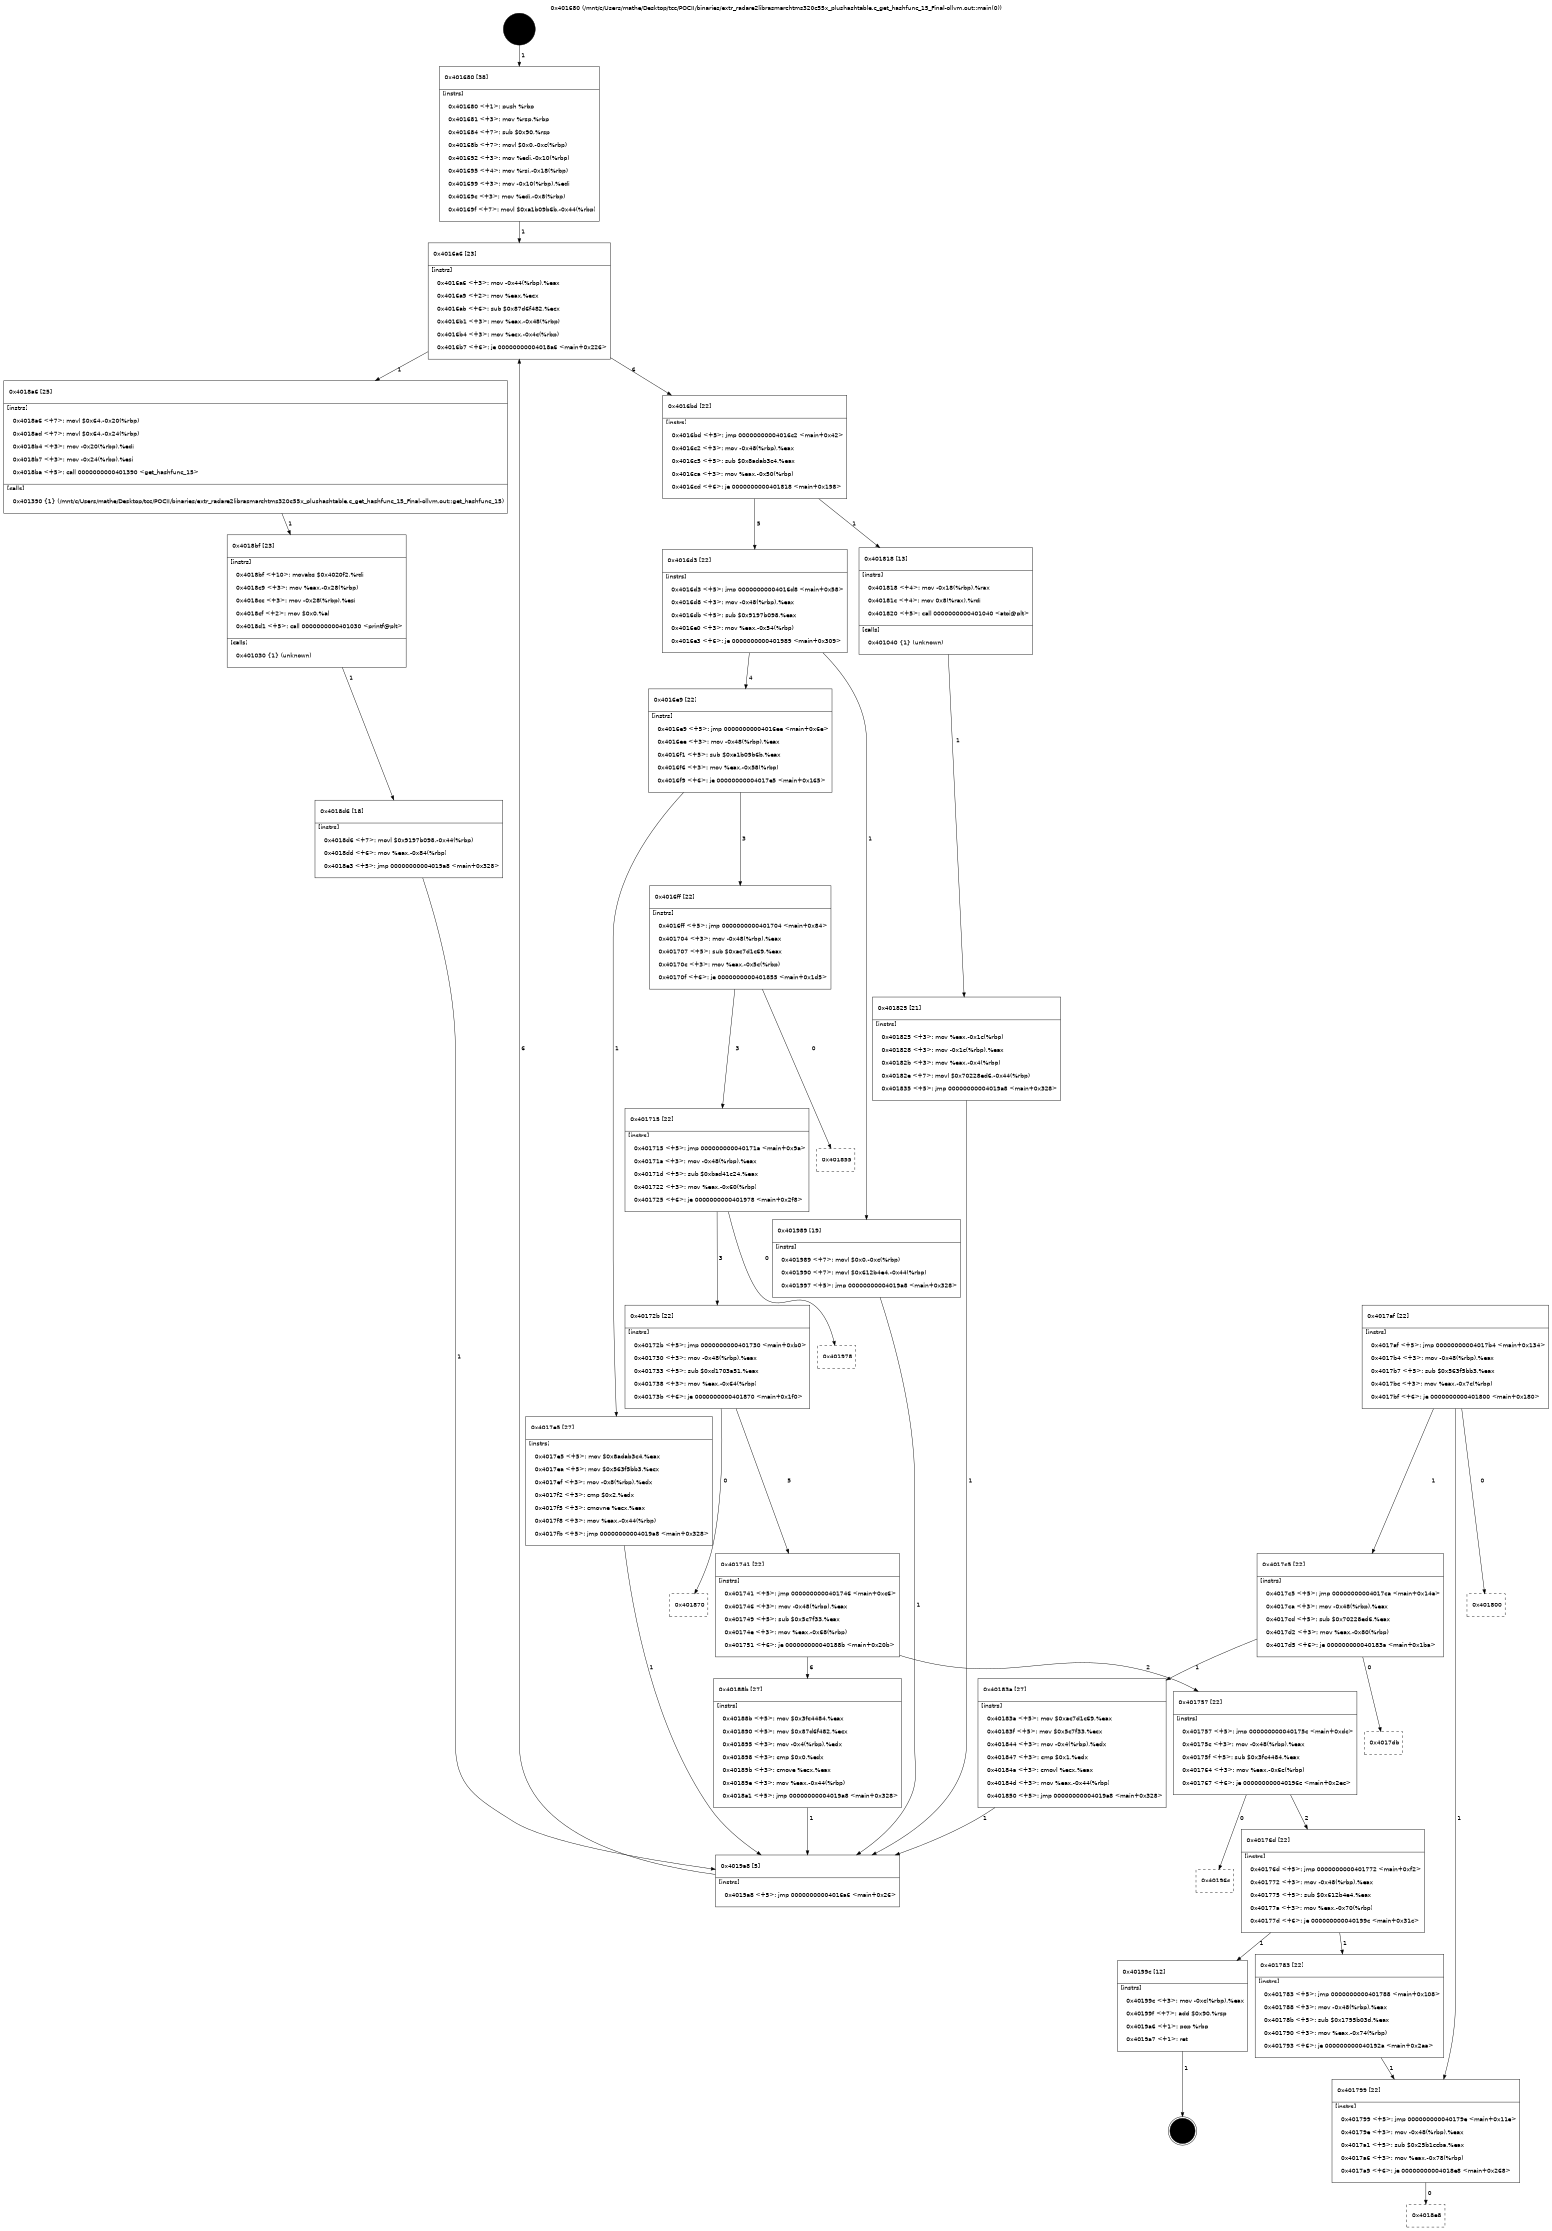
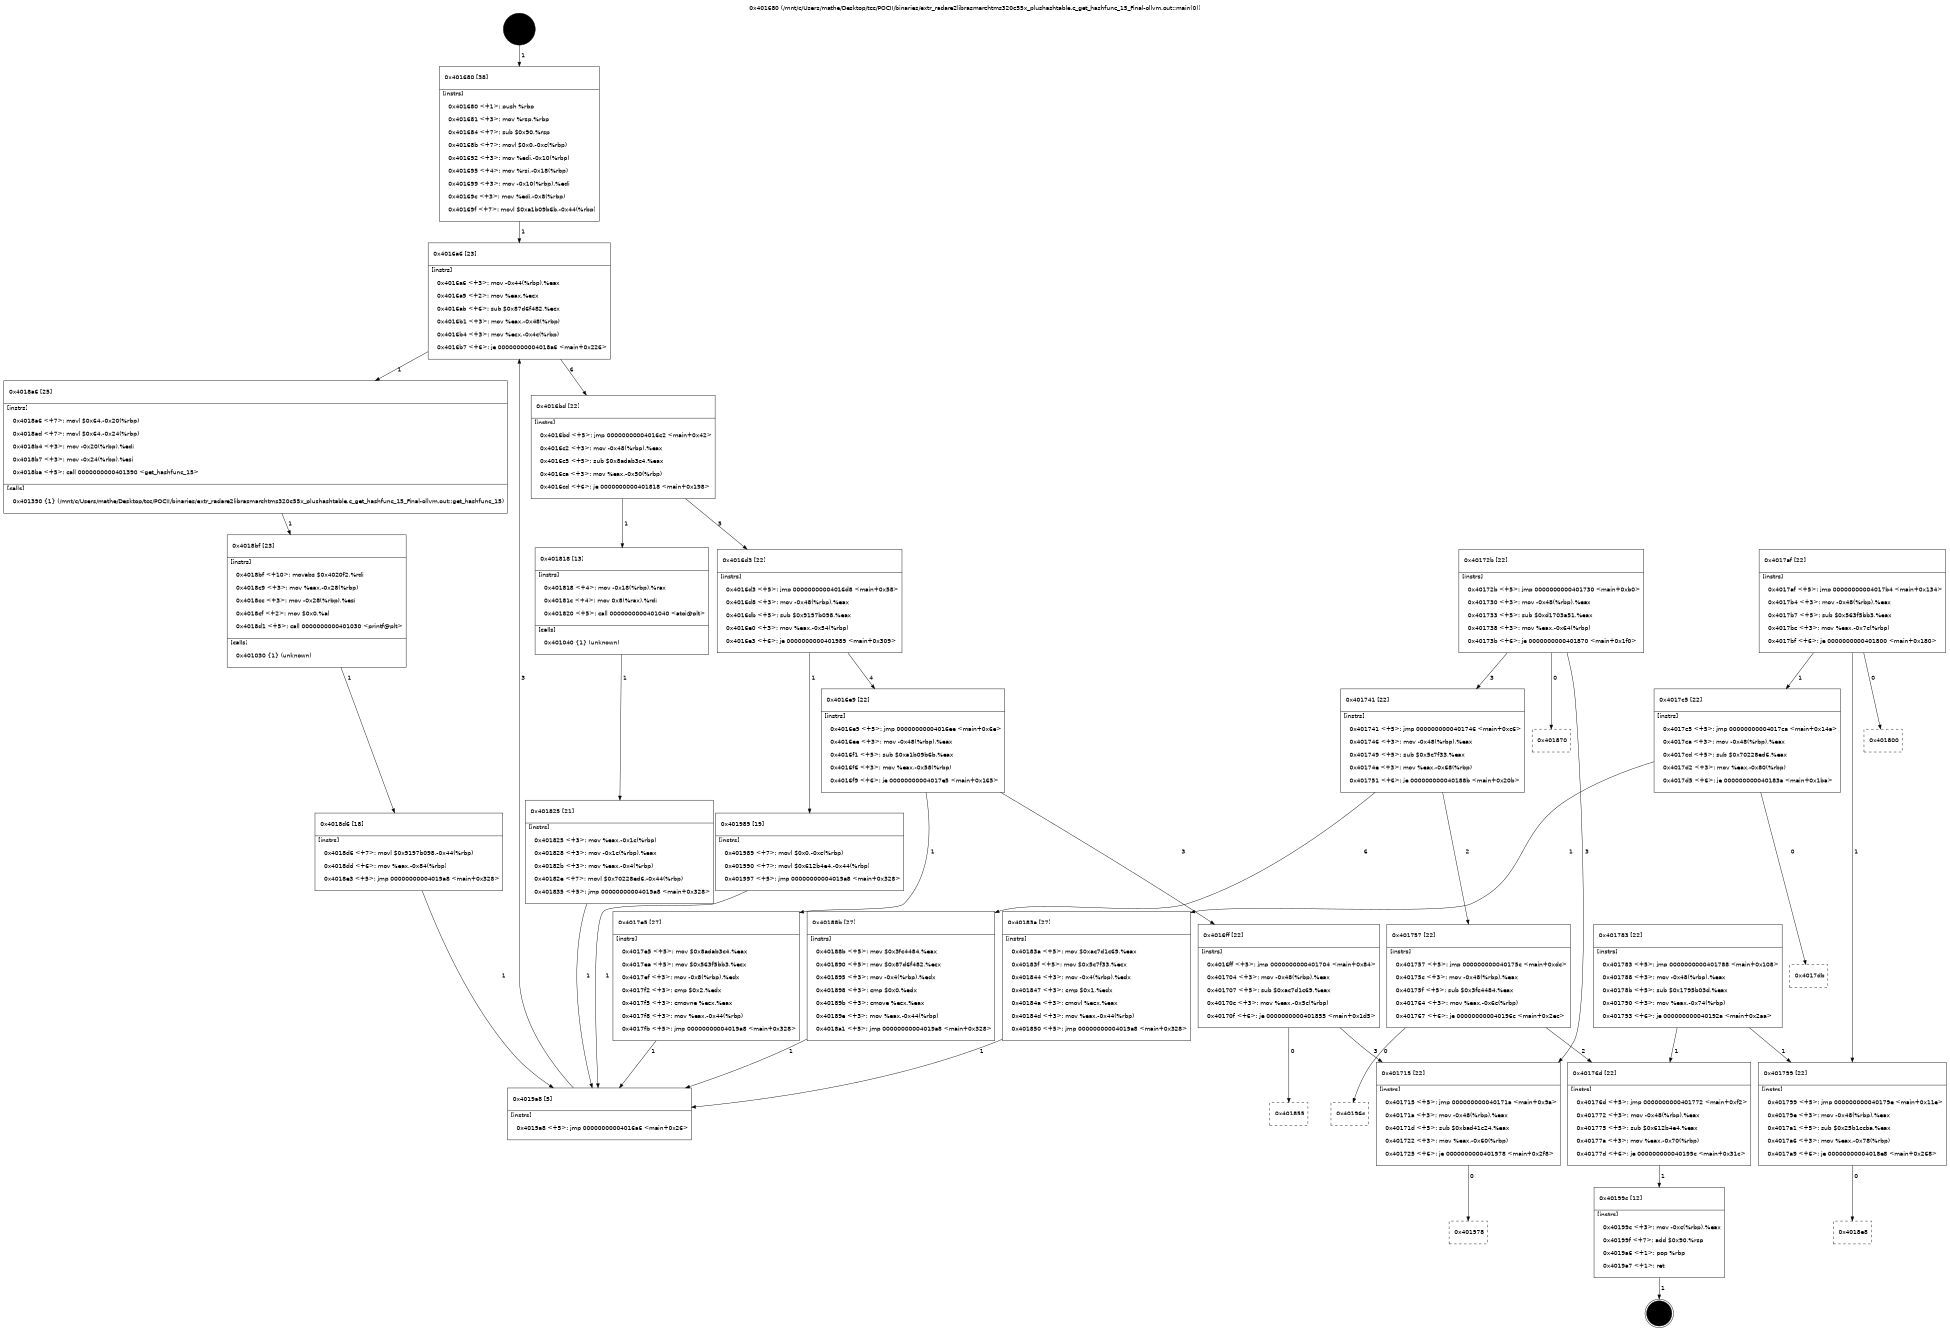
edge "0x4019a8 [5]" -> "0x4016a6 [23]": label " 6" -> " 3"
edge "0x401715 [22]" -> "0x40172b [22]": reversed
edge "0x40172b [22]" -> "0x401741 [22]": label " 5" -> " 3"
edge "0x40176d [22]" -> "0x401783 [22]": reversed
